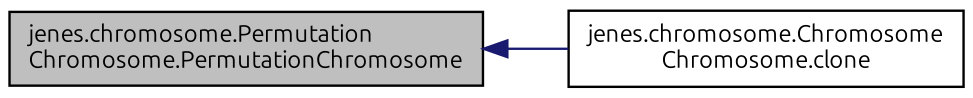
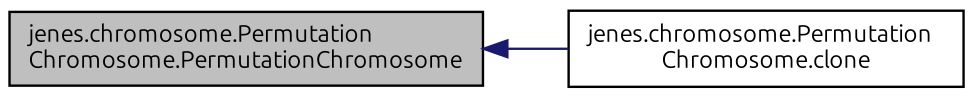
node "jenes.chromosome.Chromosome Chromosome.clone": label "jenes.chromosome.Chromosome Chromosome.clone" -> "jenes.chromosome.Permutation Chromosome.clone"
